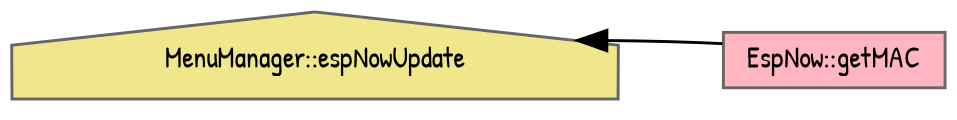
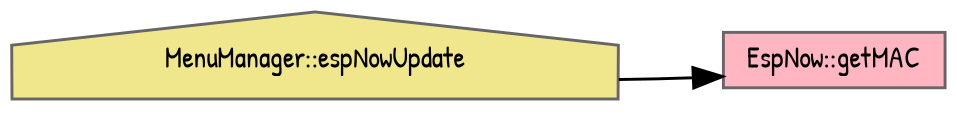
edge "EspNow::getMAC" -> "MenuManager::espNowUpdate": reversed
